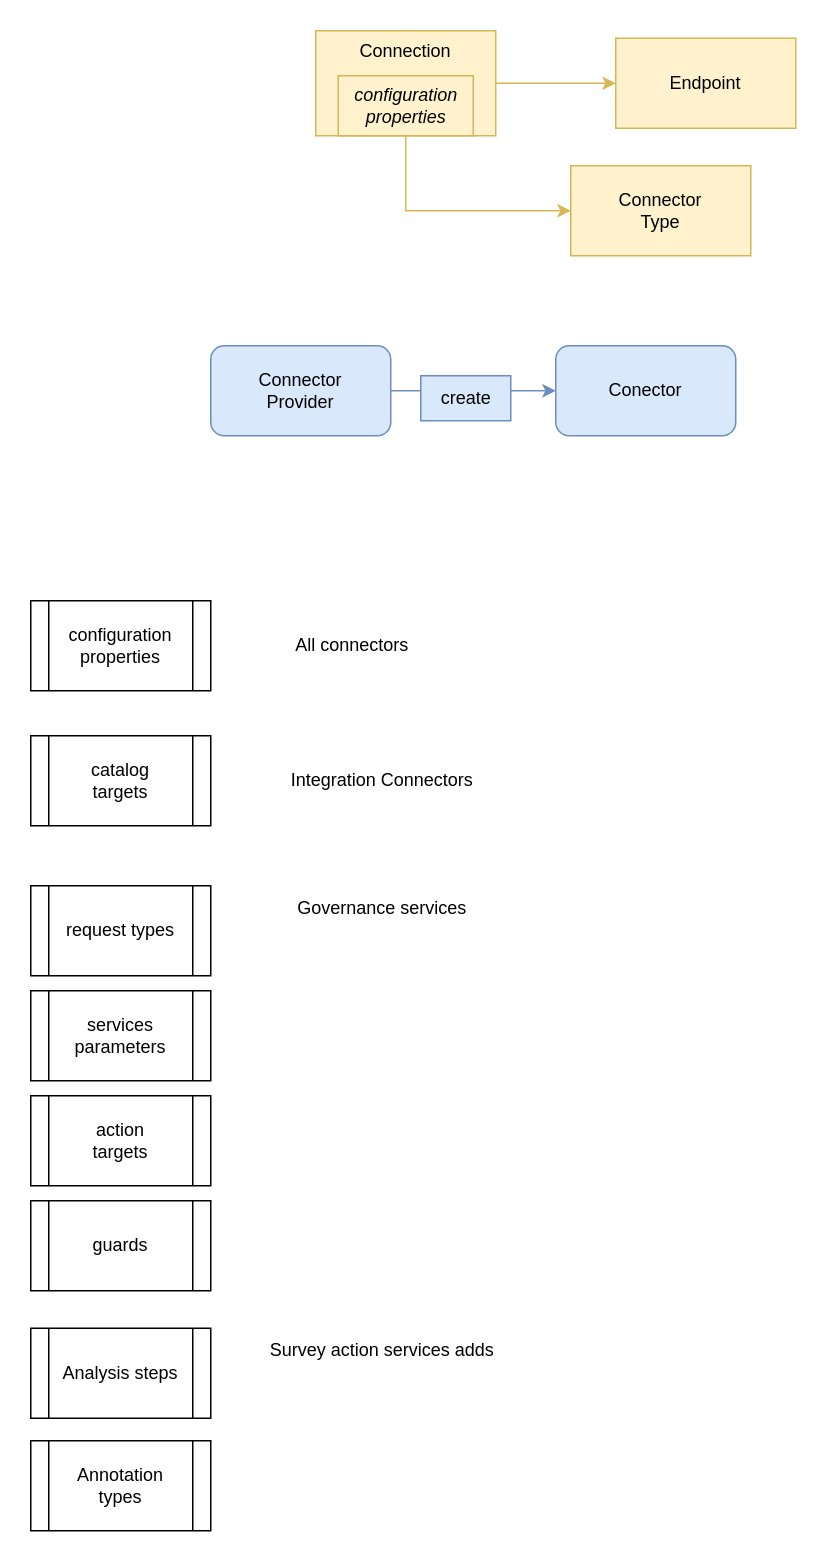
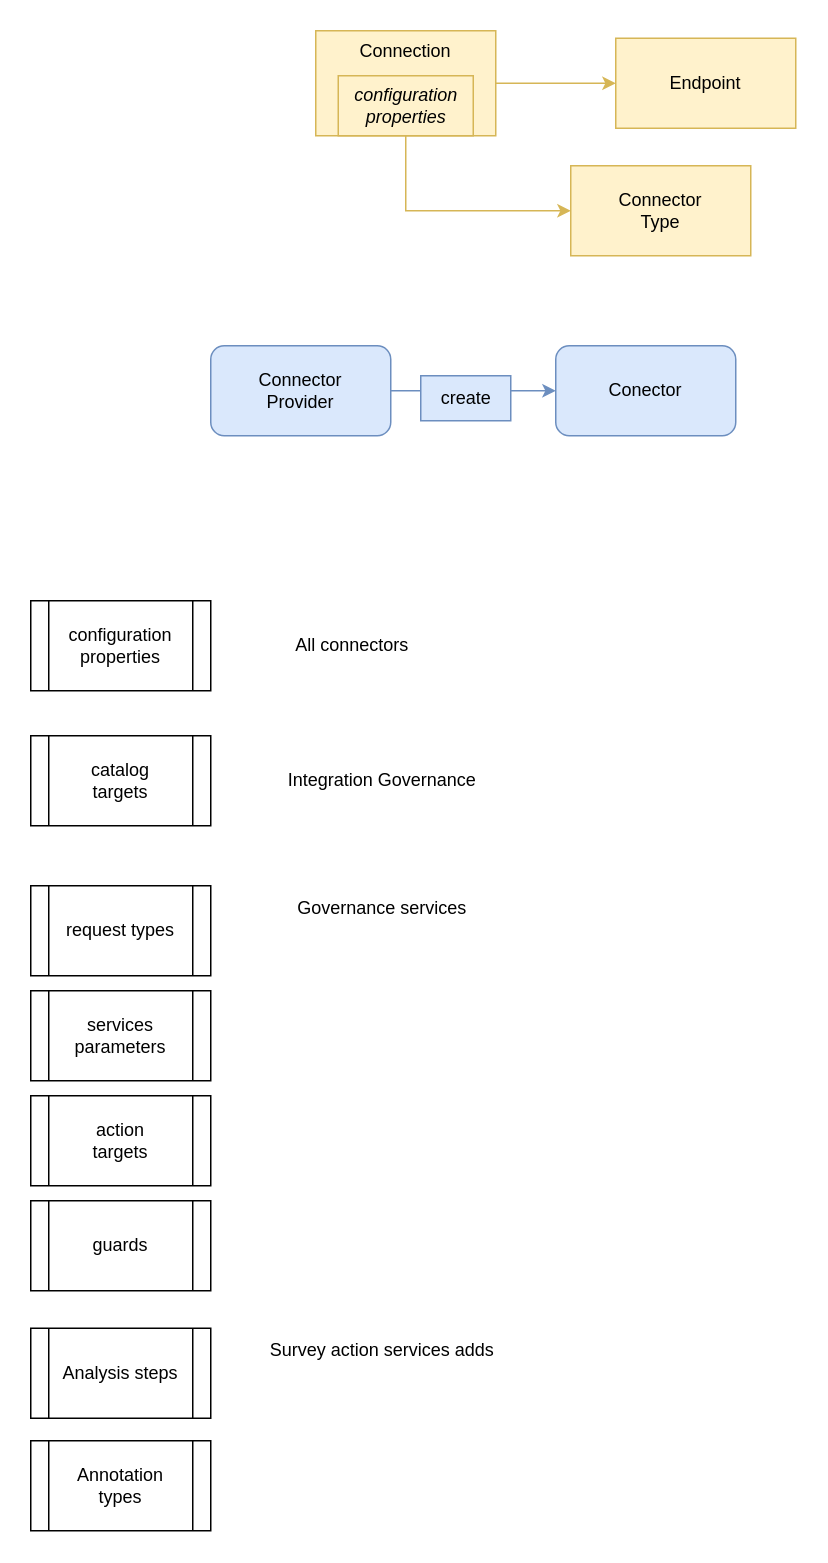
node "Integration Connectors": label "Integration Connectors" -> "Integration Governance"
